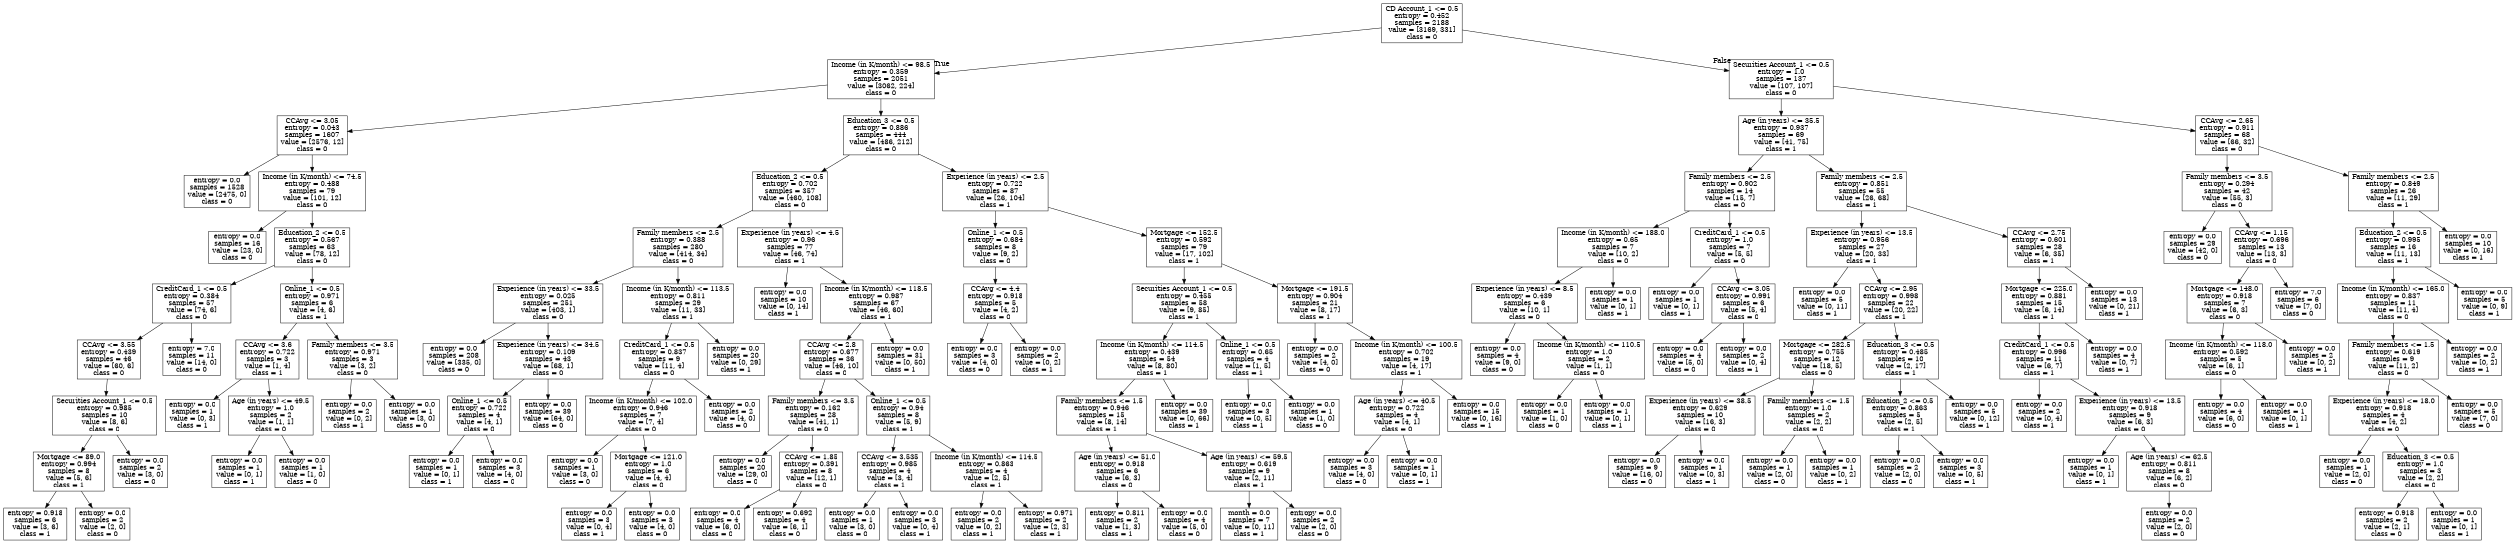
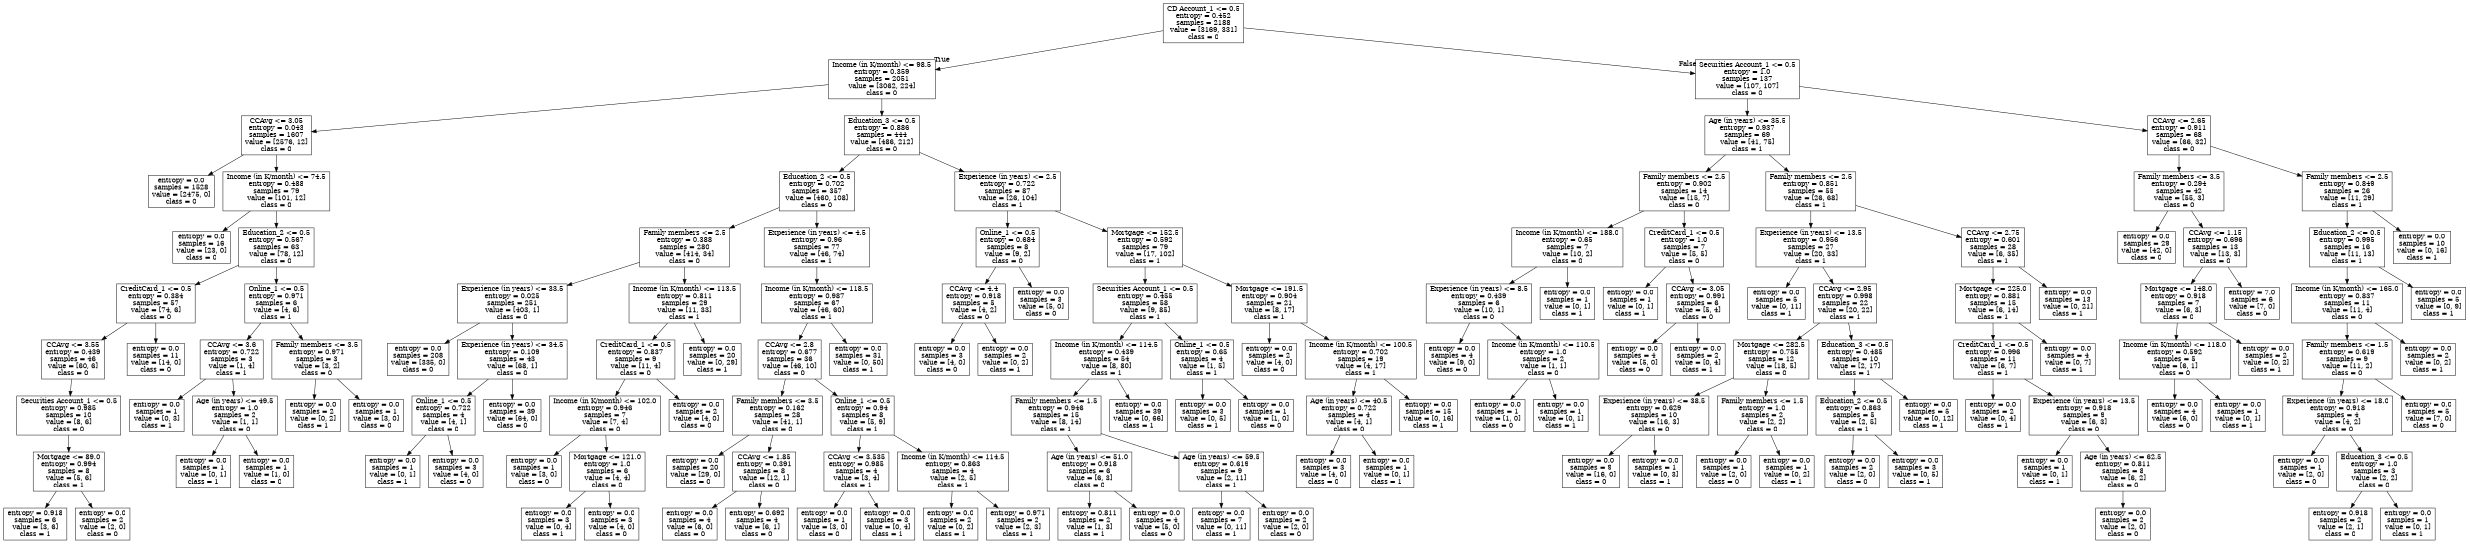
node "entropy = 0.0 samples = 10 value = [0, 14] class = 1": removed
node "entropy = 0.0 samples = 3 value = [5, 0] class = 0": added
node "entropy = 7.0 samples = 11 value = [14, 0] class = 0": label "entropy = 7.0 samples = 11 value = [14, 0] class = 0" -> "entropy = 0.0 samples = 11 value = [14, 0] class = 0"
node "entropy = 0.0 samples = 2 value = [3, 0] class = 0": removed
node "month = 0.0 samples = 7 value = [0, 11] class = 1": label "month = 0.0 samples = 7 value = [0, 11] class = 1" -> "entropy = 0.0 samples = 7 value = [0, 11] class = 1"
